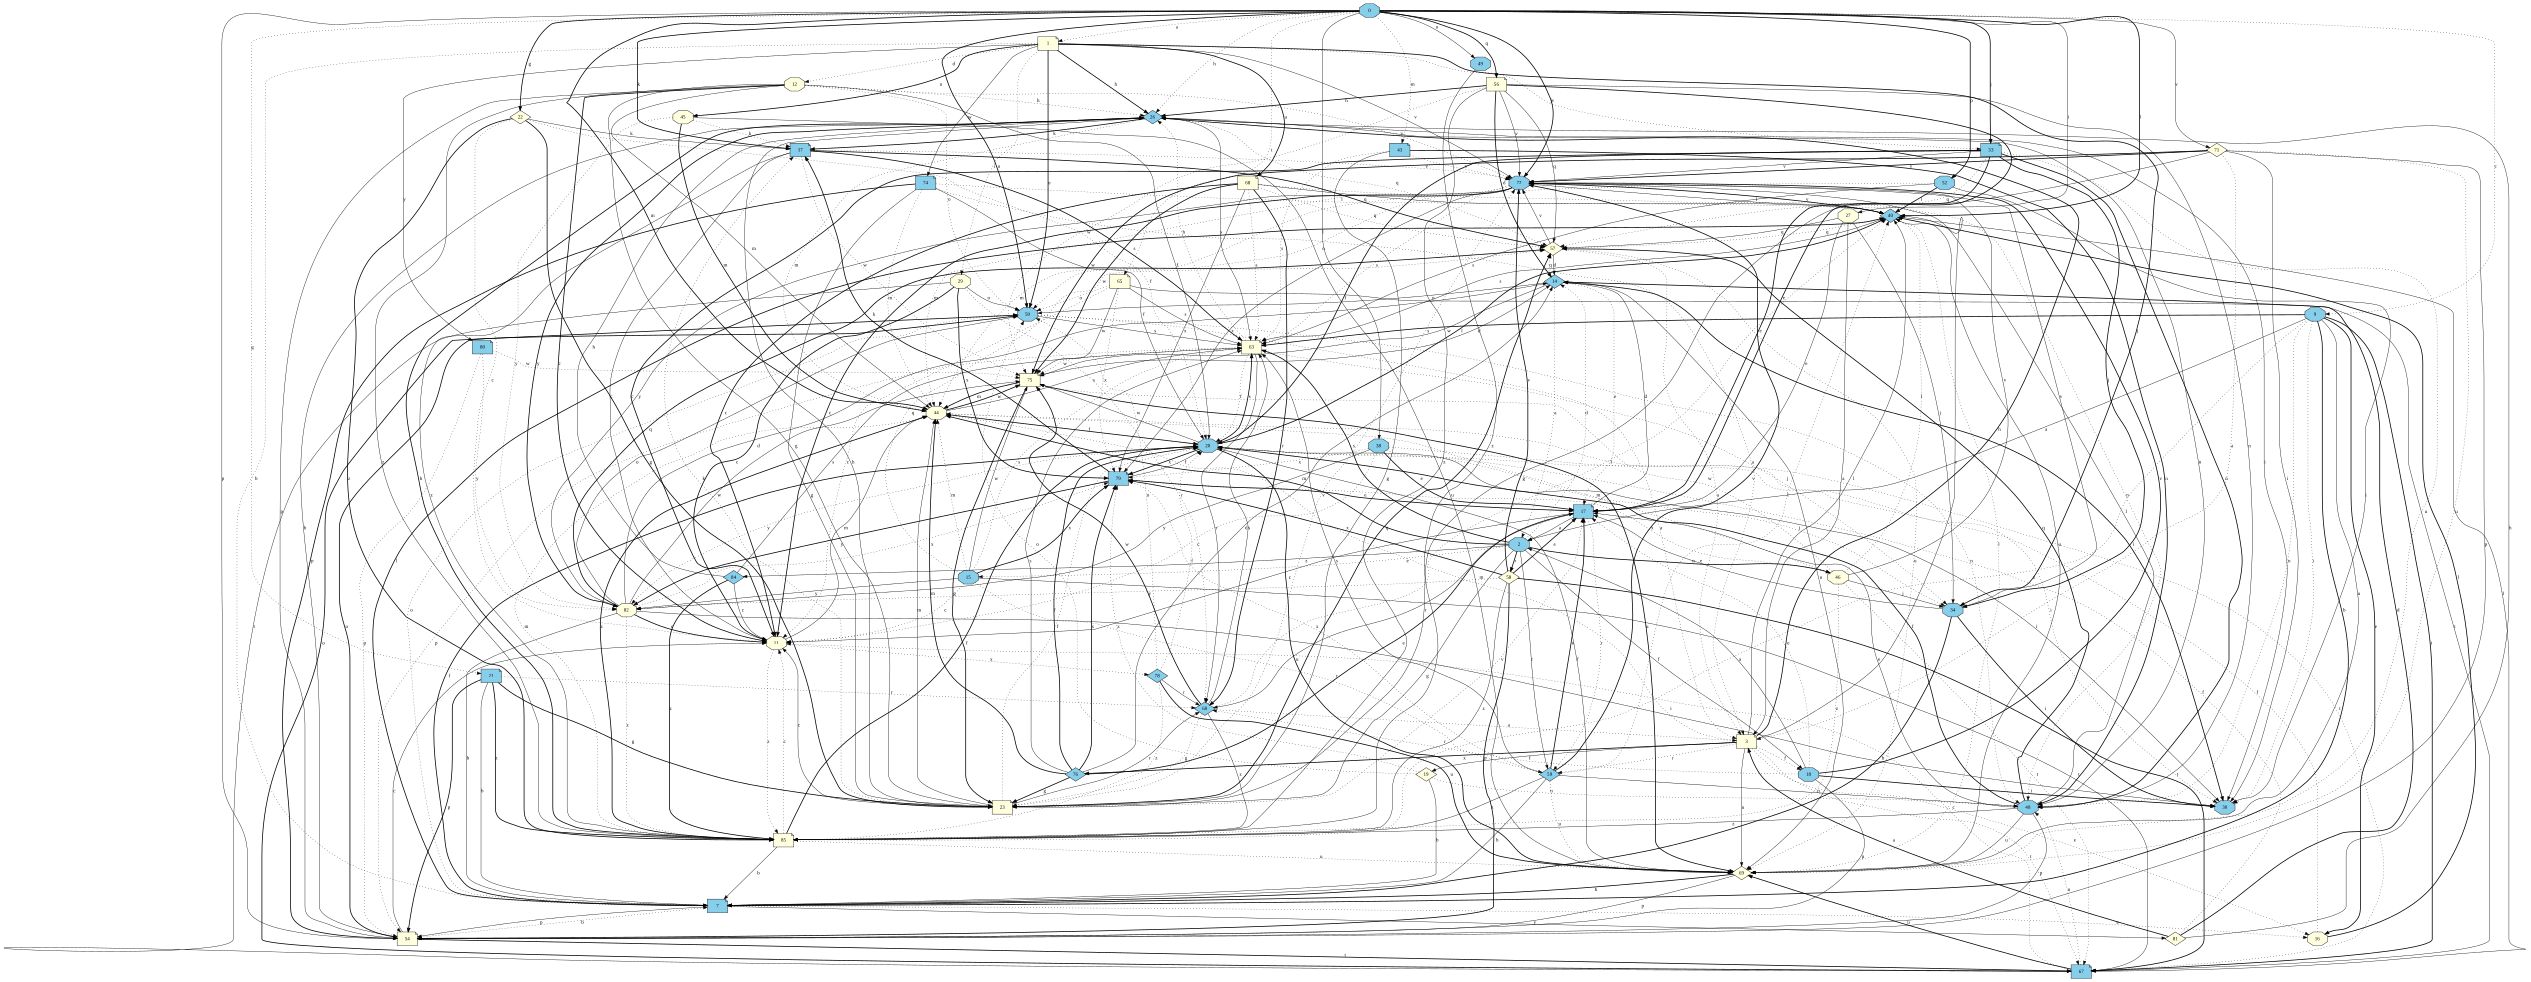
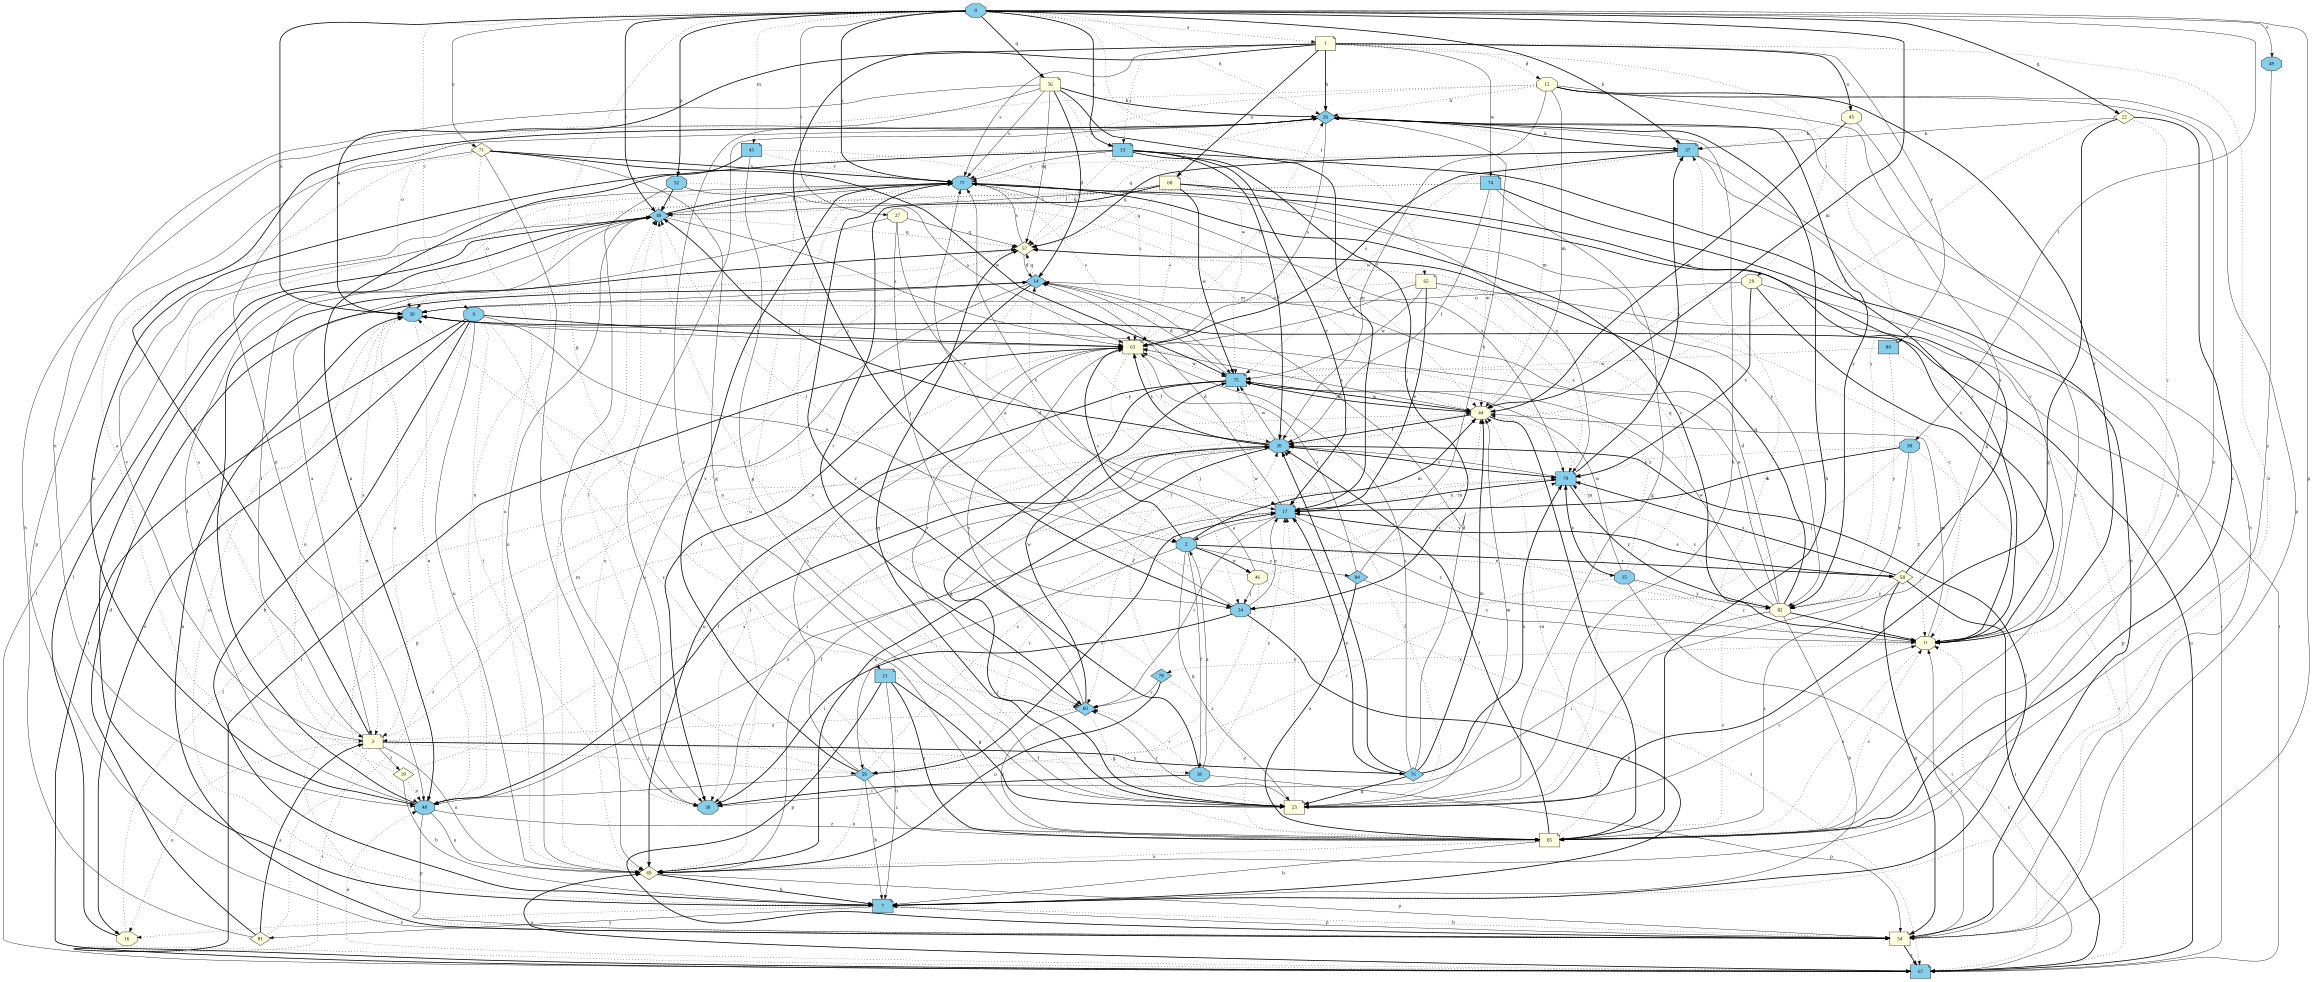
node "75": fillcolor lightyellow -> skyblue
edge "65" -> "17": added, label "e"
edge "23" -> "17": label "v" -> "e"
edge "63" -> "67": added, label "t"
